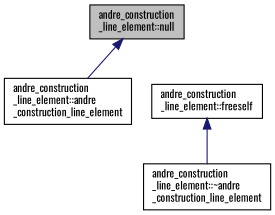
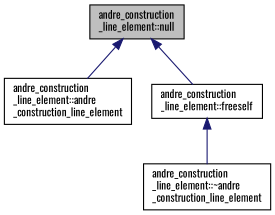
edge "andre_construction _line_element::freeself" -> "andre_construction _line_element::null": added
